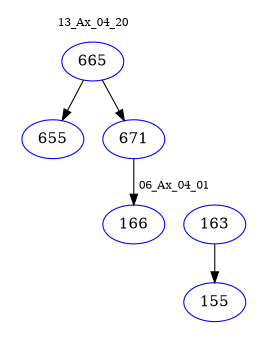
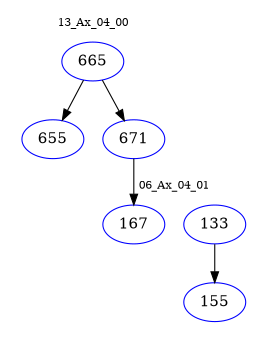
cluster "13_Ax_04_20": label "13_Ax_04_20" -> "13_Ax_04_00"
node "166": label "166" -> "167"
node "163": label "163" -> "133"
